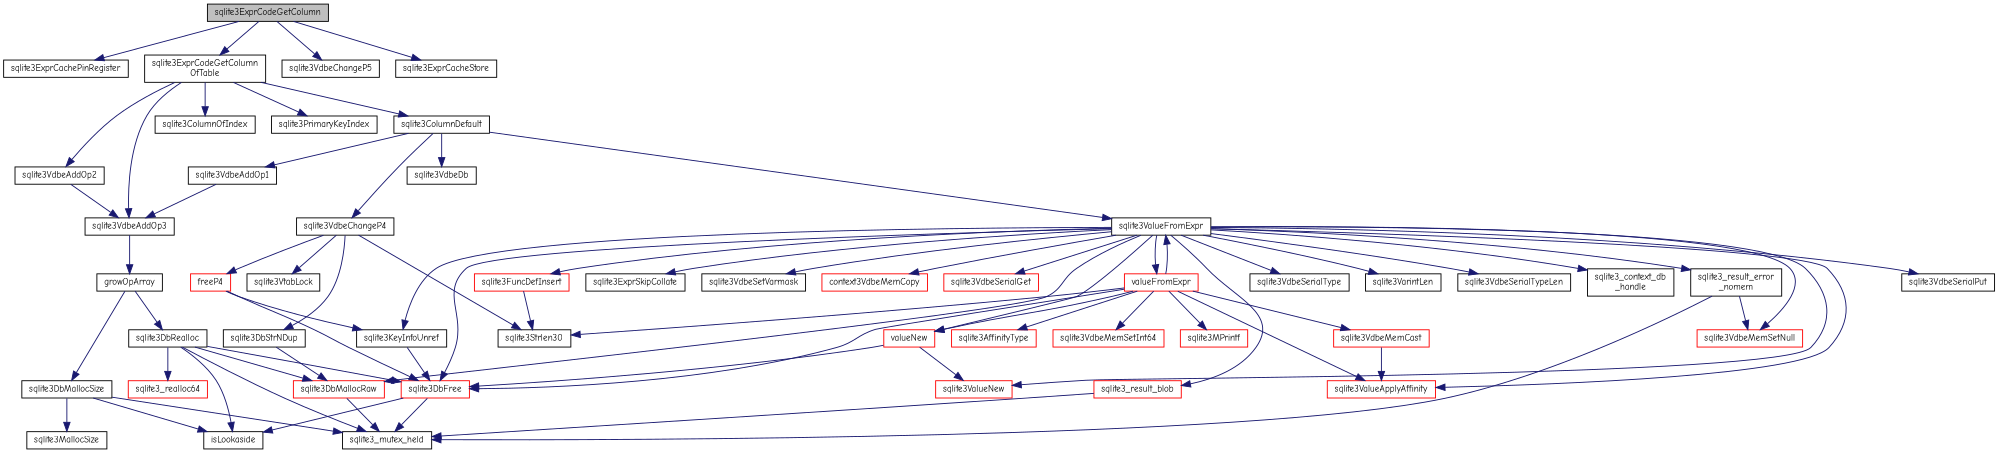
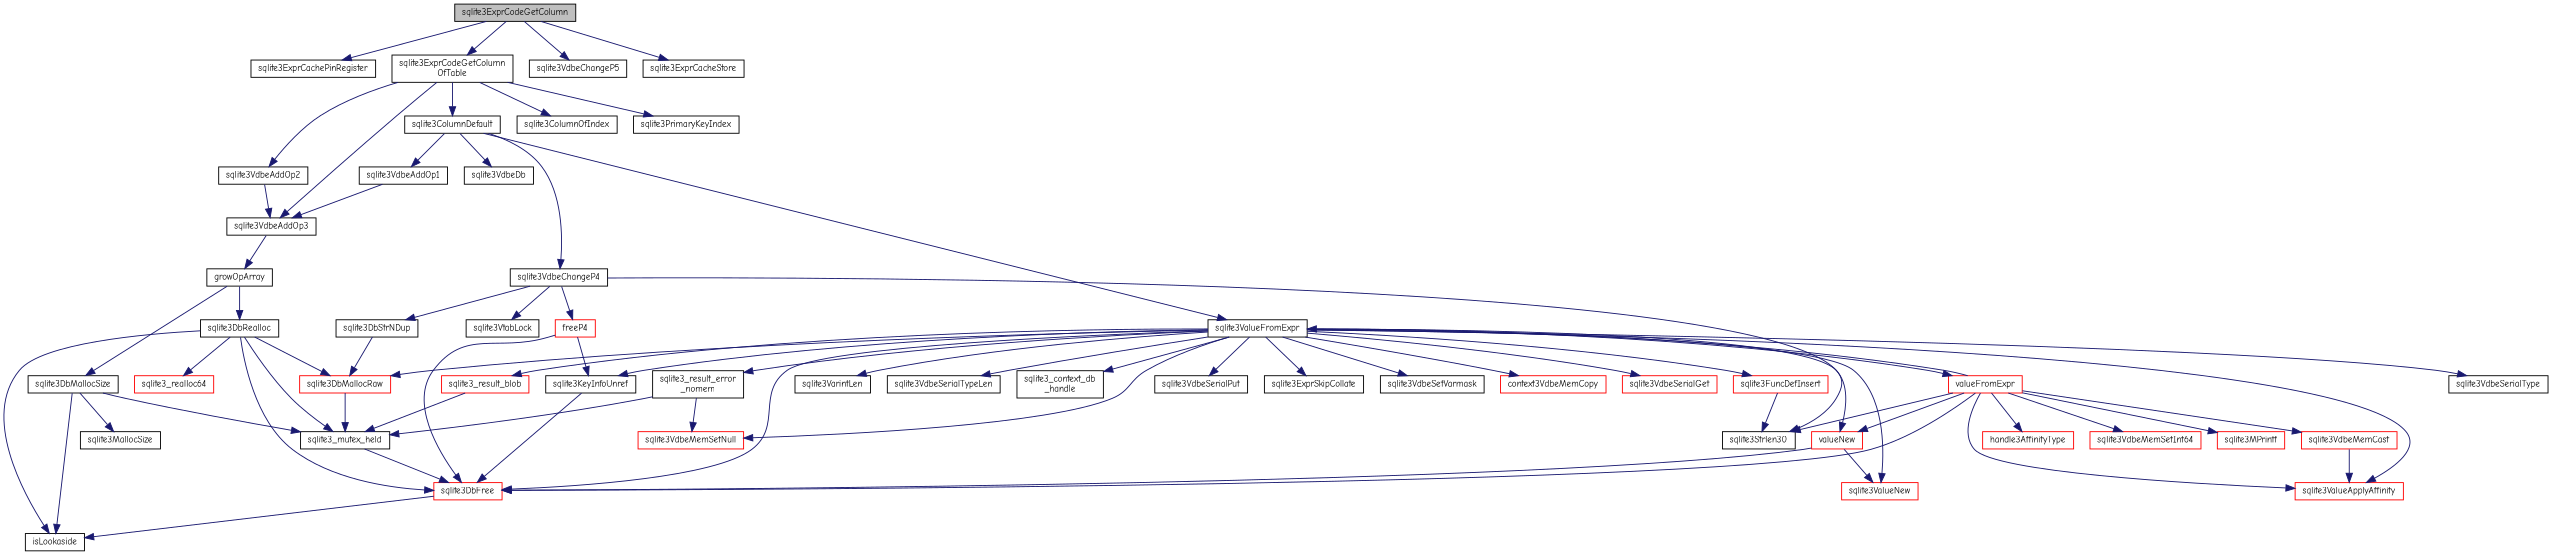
node "sqlite3AffinityType": label "sqlite3AffinityType" -> "handle3AffinityType"
edge "sqlite3DbFree" -> "sqlite3_mutex_held": reversed
